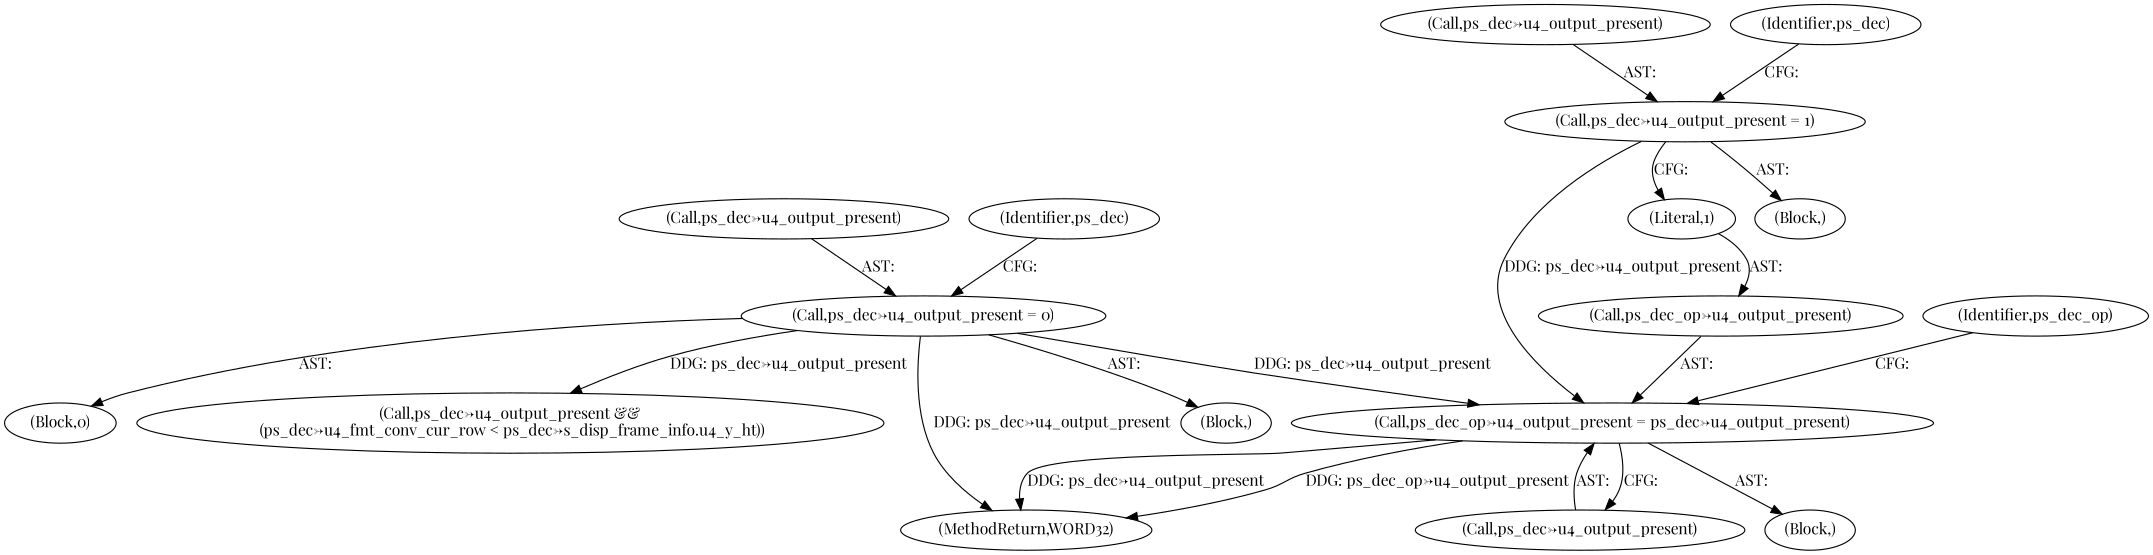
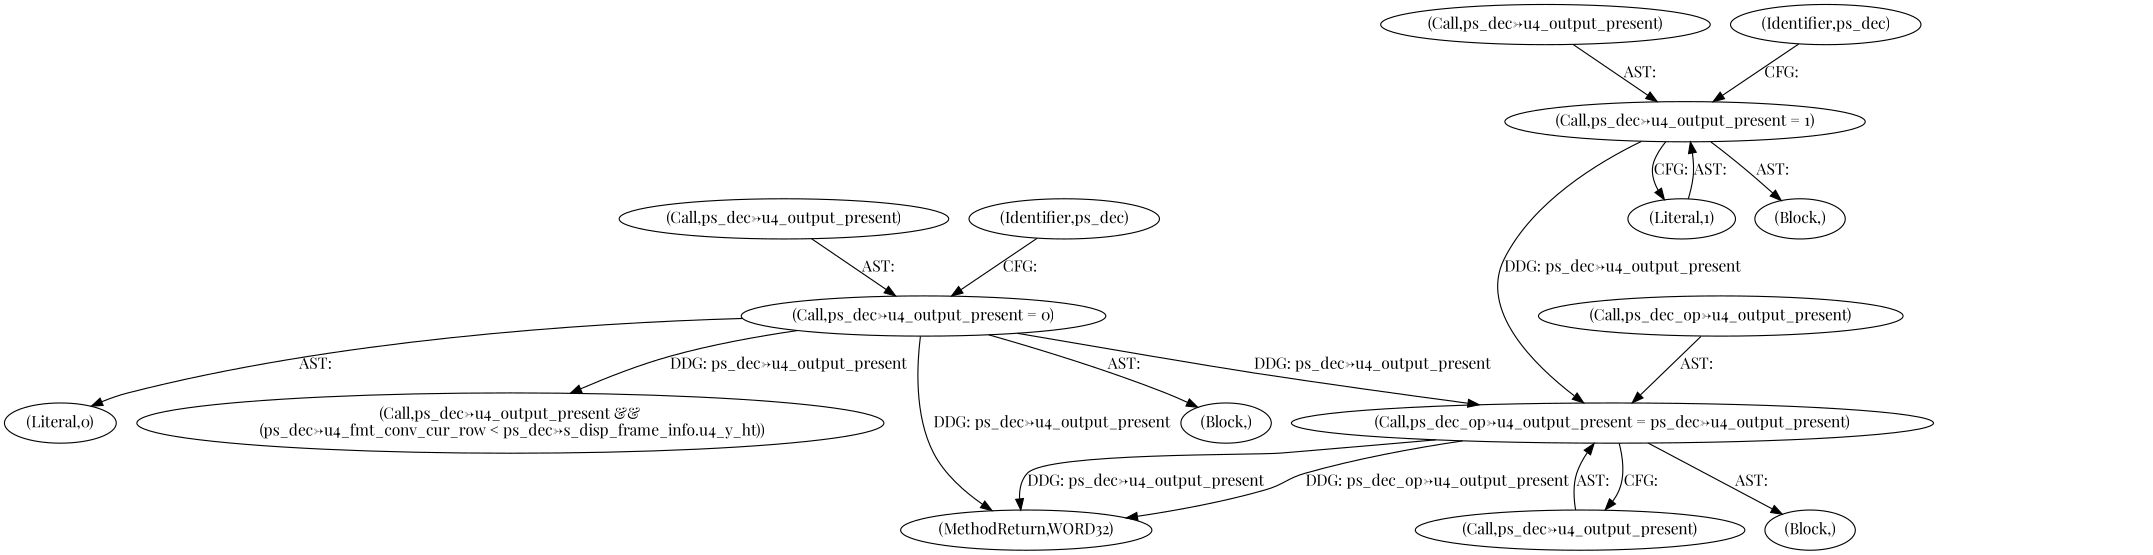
edge "(Literal,1)" -> "(Call,ps_dec_op->u4_output_present)": now "(Literal,1)" -> "(Call,ps_dec->u4_output_present = 1)"
node "(Identifier,ps_dec_op)": removed
node "(Block,0)": label "(Block,0)" -> "(Literal,0)"
